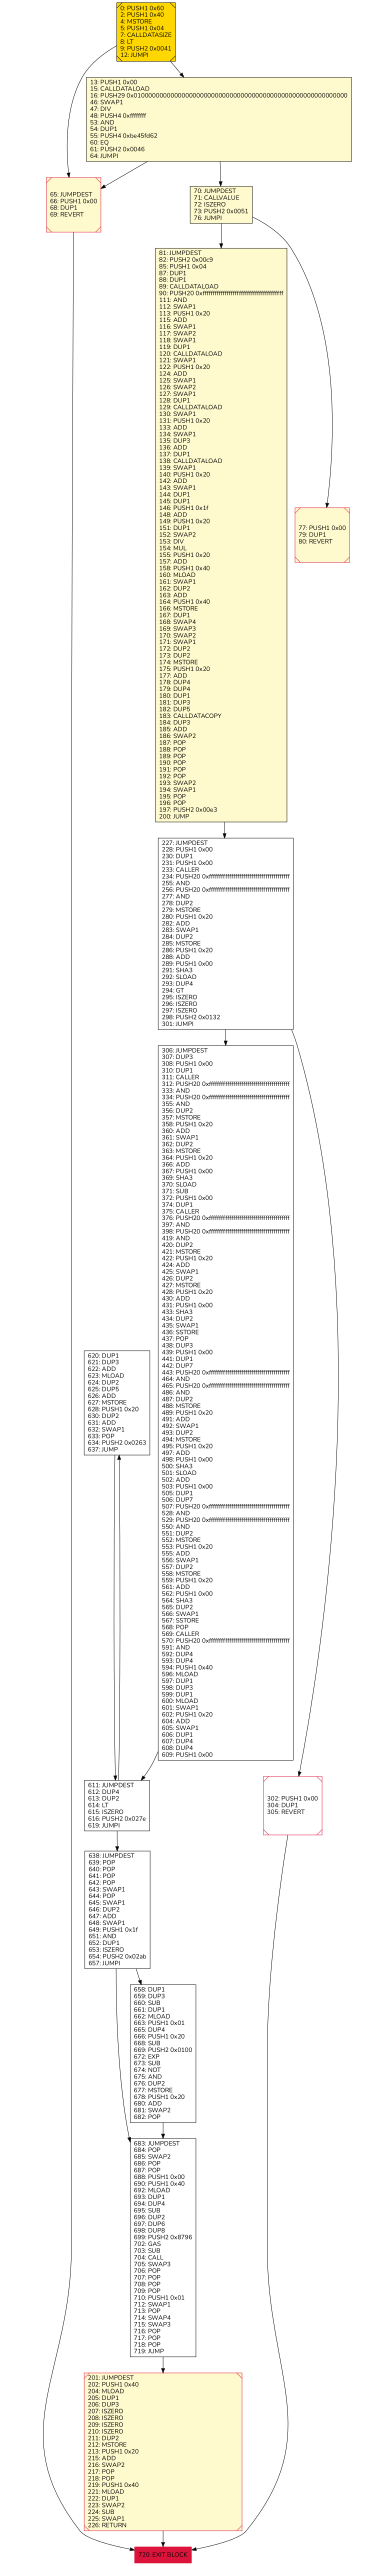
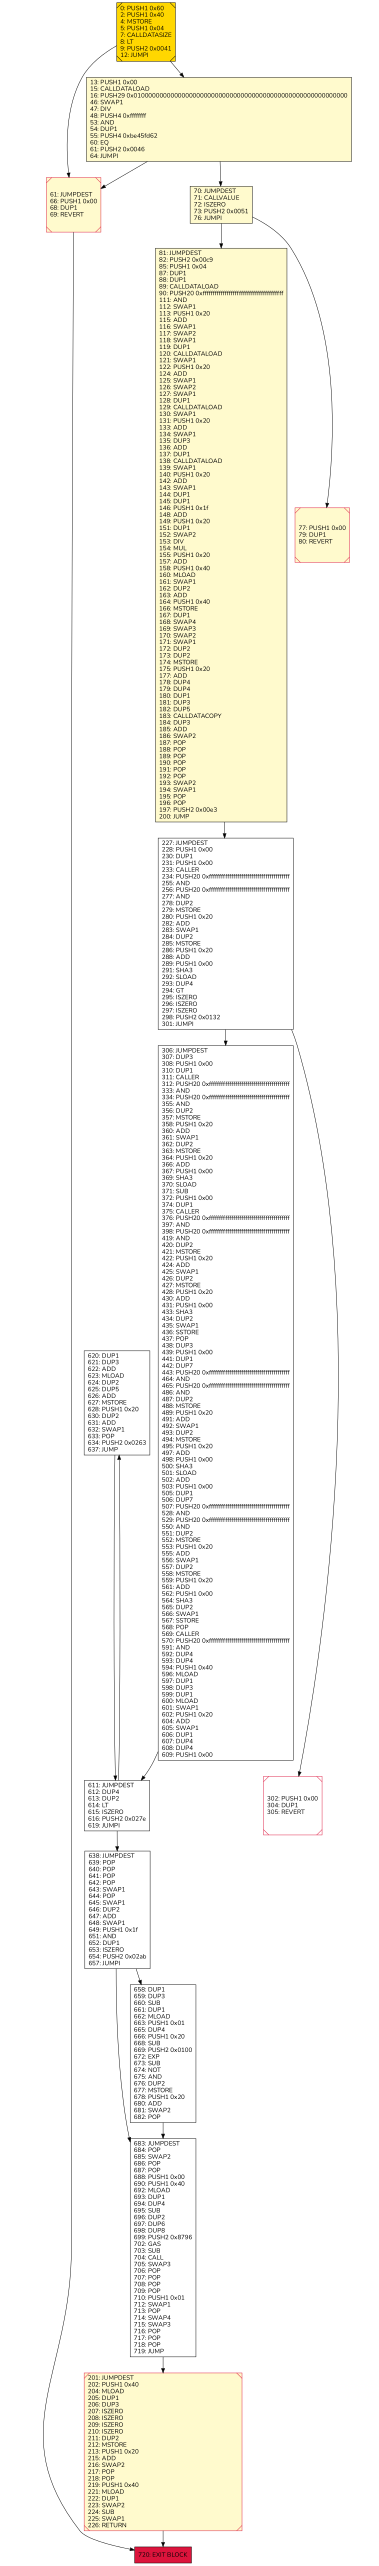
node "65: JUMPDEST 66: PUSH1 0x00 68: DUP1 69: REVERT": label "65: JUMPDEST 66: PUSH1 0x00 68: DUP1 69: REVERT" -> "61: JUMPDEST 66: PUSH1 0x00 68: DUP1 69: REVERT"
edge "302: PUSH1 0x00 304: DUP1 305: REVERT" -> "720: EXIT BLOCK": removed
node "720: EXIT BLOCK": color crimson -> black
